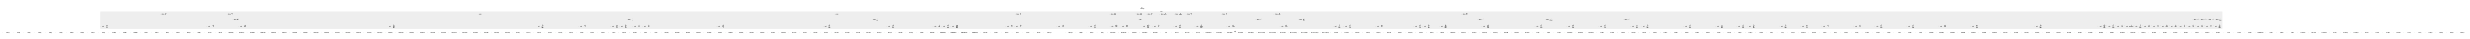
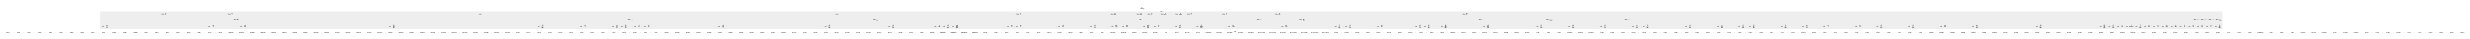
node "sys-apps/findutils-4.6.0-r1": added
